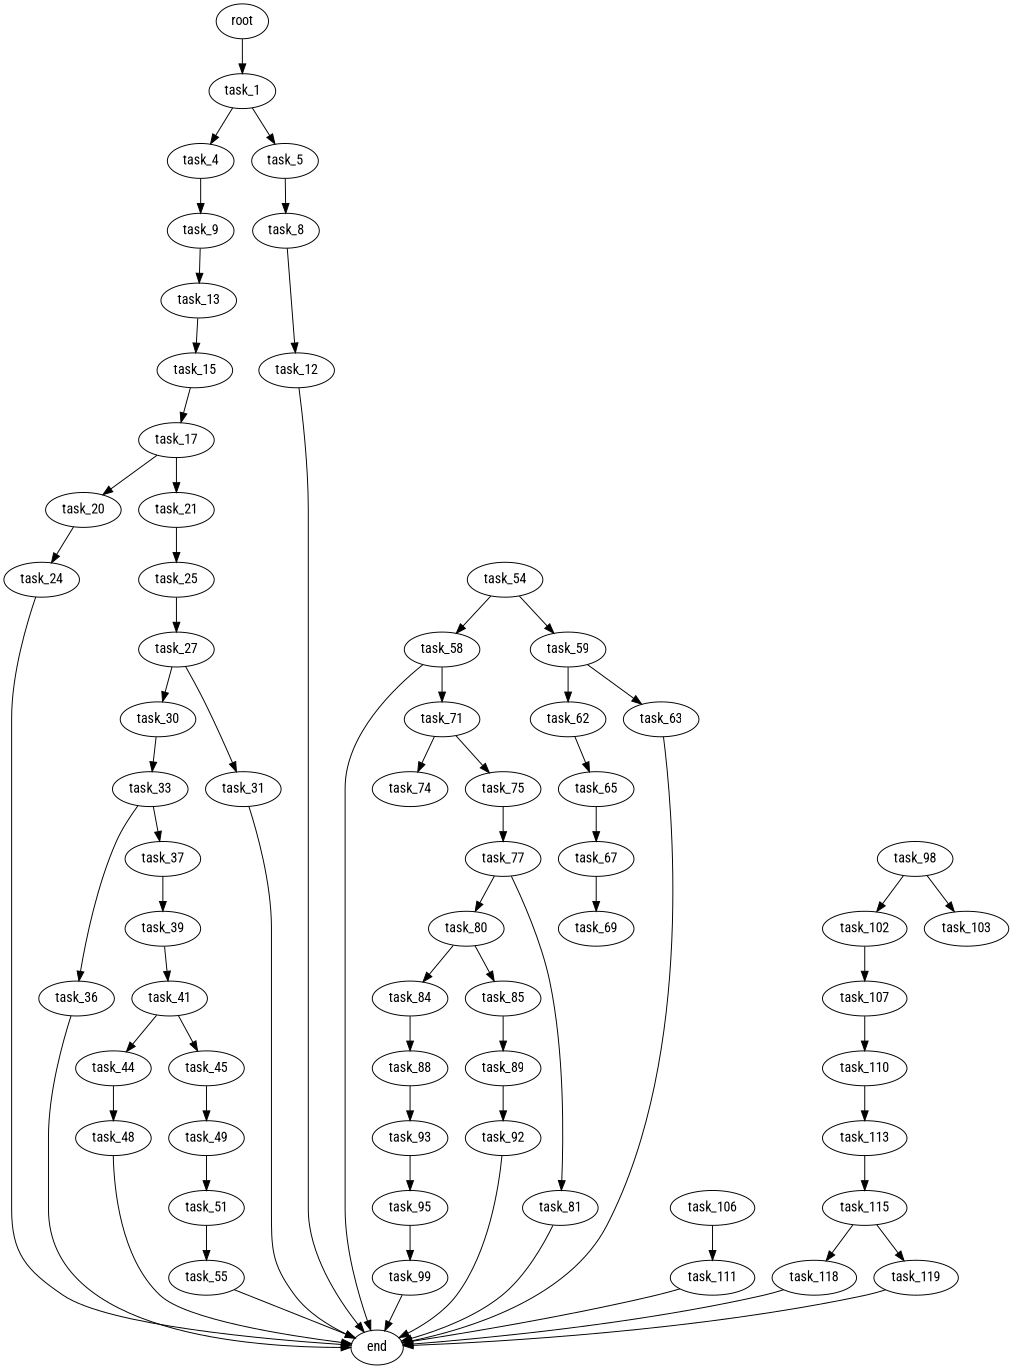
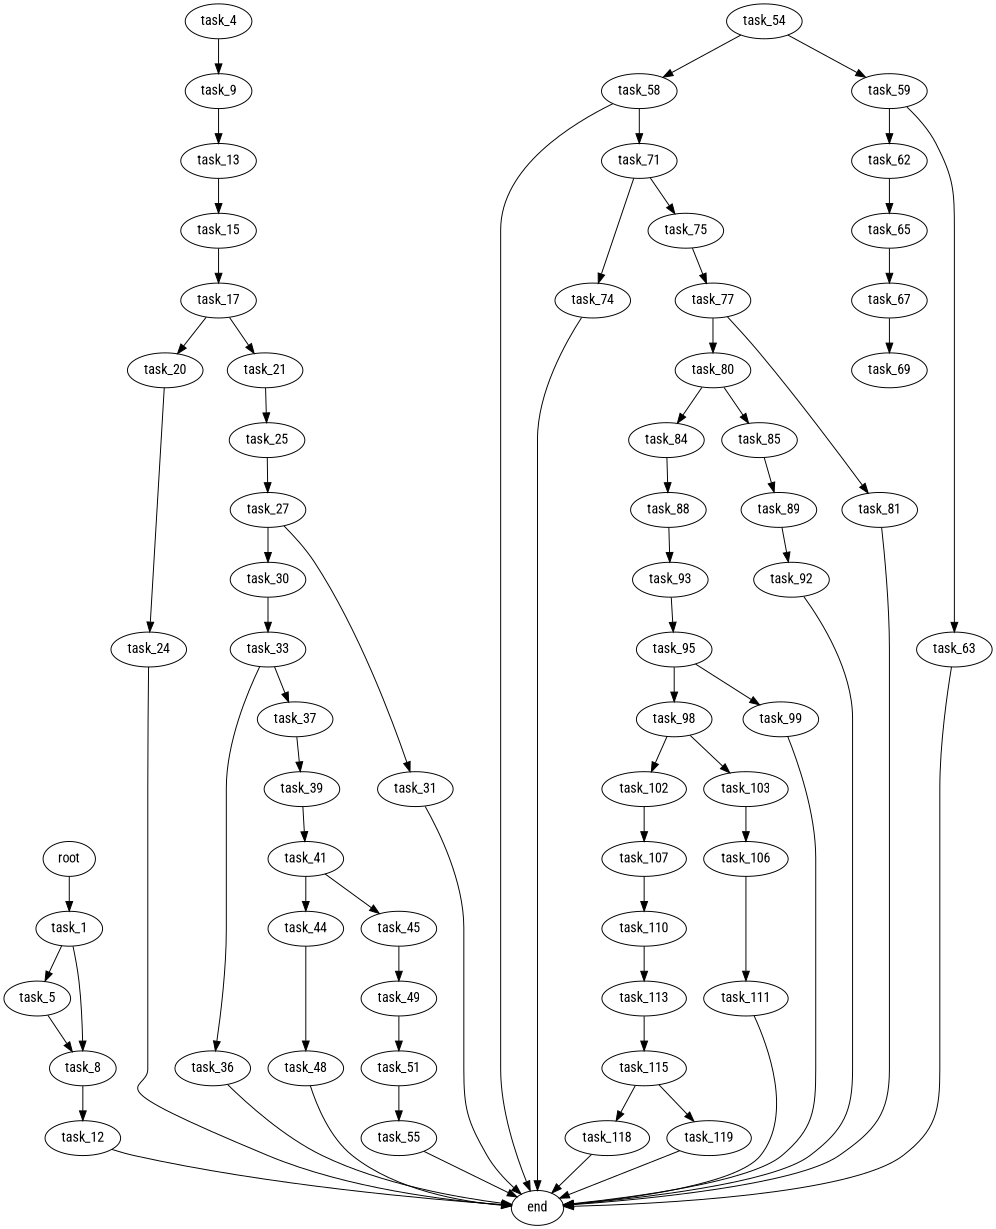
edge "task_1" -> "task_4": now "task_1" -> "task_8"
edge "task_95" -> "task_98": added
edge "task_74" -> "end": added
edge "task_103" -> "task_106": added
